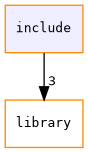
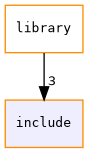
edge "include" -> "library": reversed
